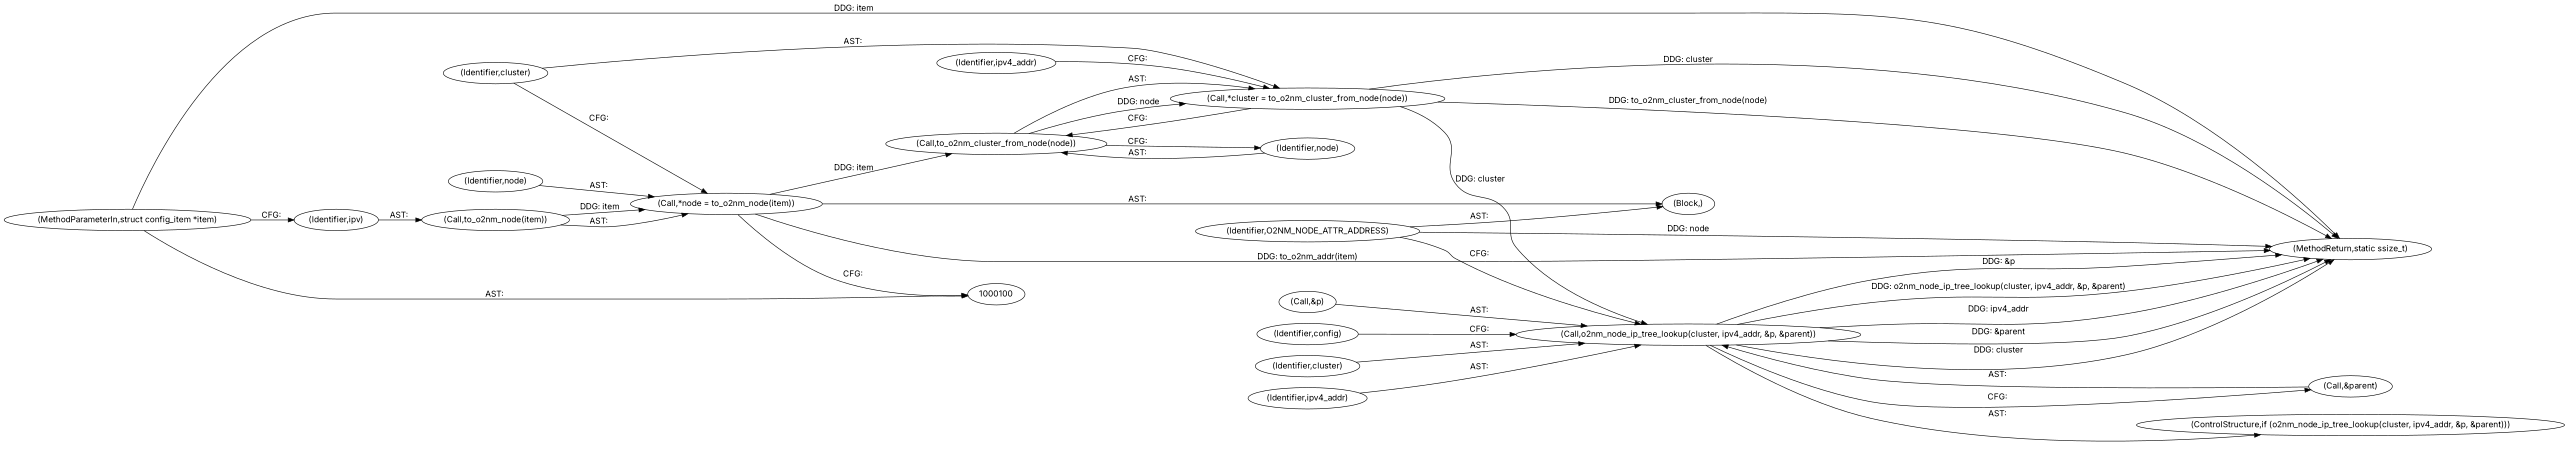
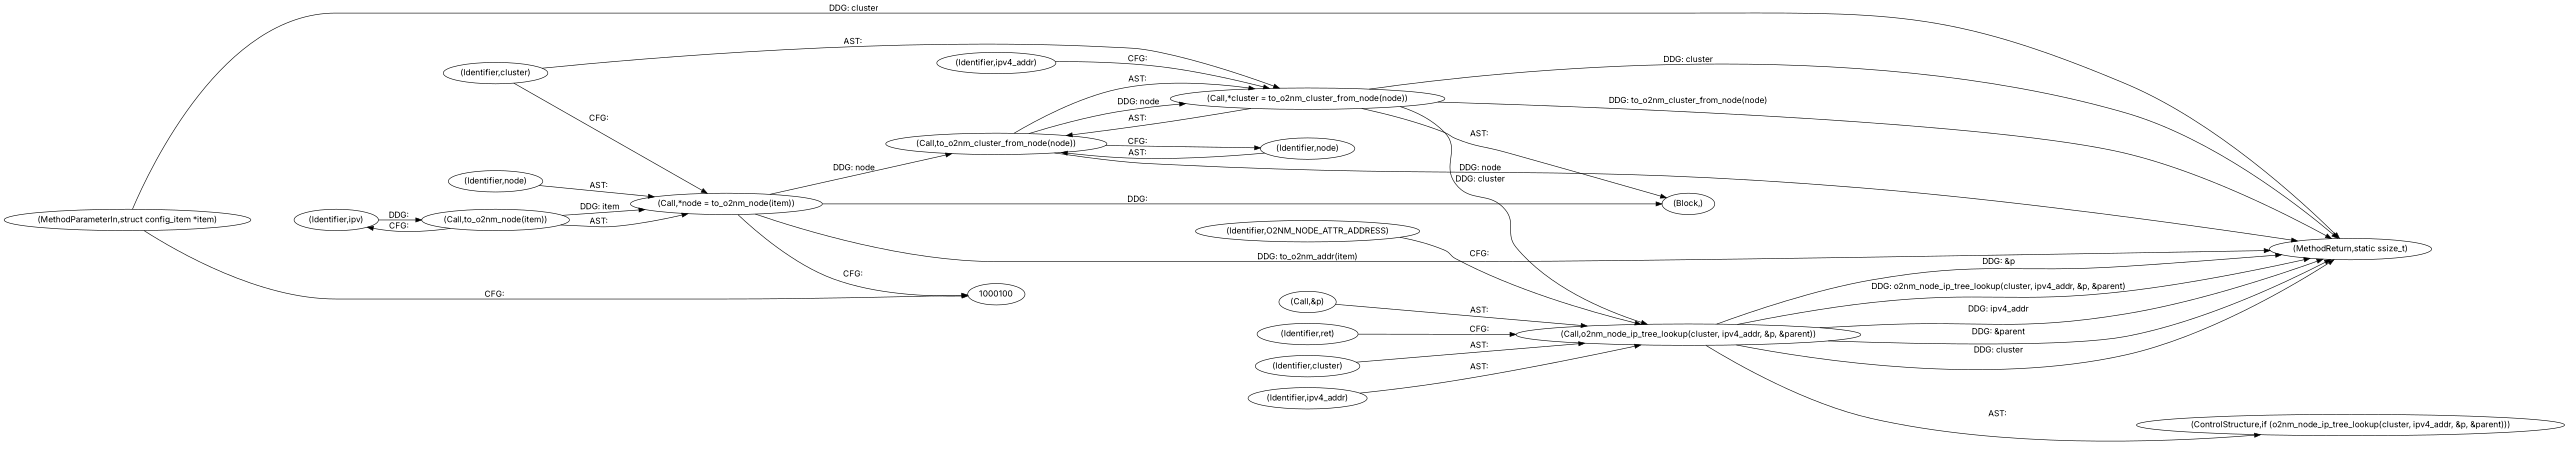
edge "(MethodParameterIn,struct config_item *item)" -> "(MethodReturn,static ssize_t)": label "DDG: item" -> "DDG: cluster"
edge "(Call,*cluster = to_o2nm_cluster_from_node(node))" -> "(Call,to_o2nm_cluster_from_node(node))": label "CFG: " -> "AST: "
edge "(Call,*node = to_o2nm_node(item))" -> "(Call,to_o2nm_cluster_from_node(node))": label "DDG: item" -> "DDG: node"
edge "(Call,*node = to_o2nm_node(item))" -> "(Block,)": label "AST: " -> "DDG: "
edge "(Identifier,ipv)" -> "(Call,to_o2nm_node(item))": label "AST: " -> "DDG: "
edge "(Identifier,O2NM_NODE_ATTR_ADDRESS)" -> "(Block,)": now "(Call,*cluster = to_o2nm_cluster_from_node(node))" -> "(Block,)"
edge "(MethodParameterIn,struct config_item *item)" -> "(Identifier,ipv)": now "(Call,to_o2nm_node(item))" -> "(Identifier,ipv)"
edge "(Identifier,O2NM_NODE_ATTR_ADDRESS)" -> "(MethodReturn,static ssize_t)": now "(Call,to_o2nm_cluster_from_node(node))" -> "(MethodReturn,static ssize_t)"
edge "(MethodParameterIn,struct config_item *item)" -> "1000100": label "AST: " -> "CFG: "
node "(Identifier,config)": label "(Identifier,config)" -> "(Identifier,ret)"
node "(Call,&parent)": removed
